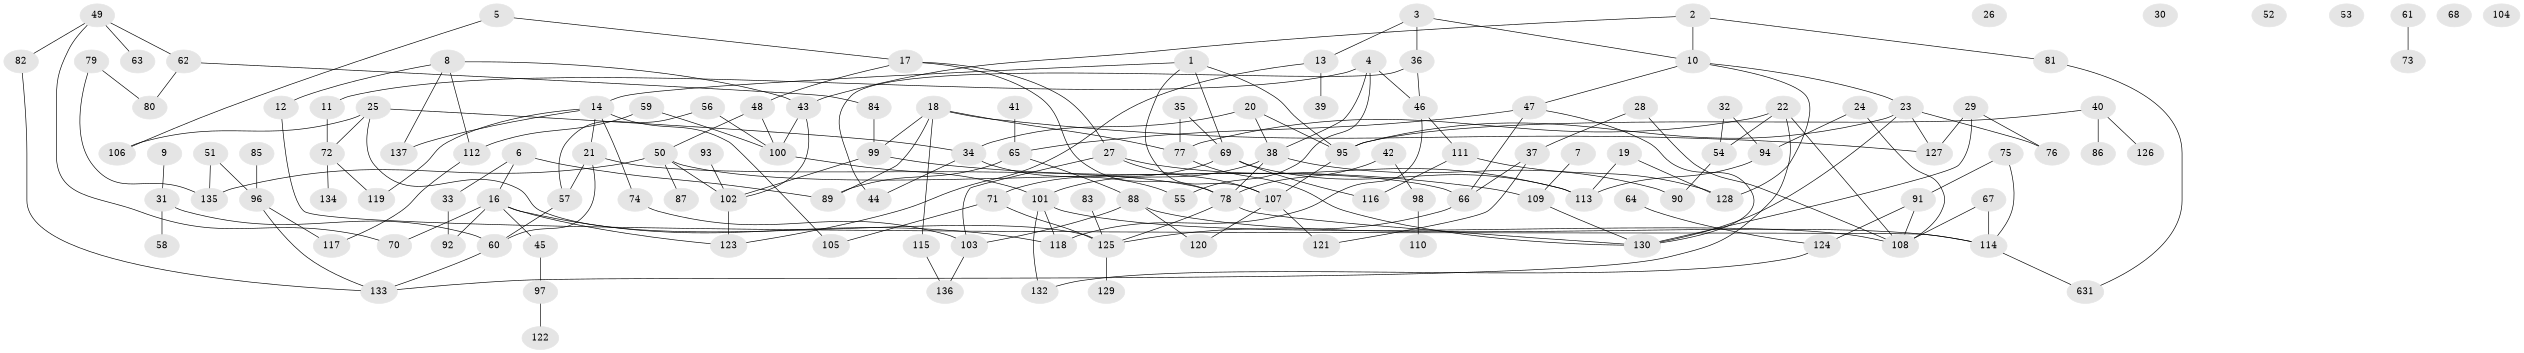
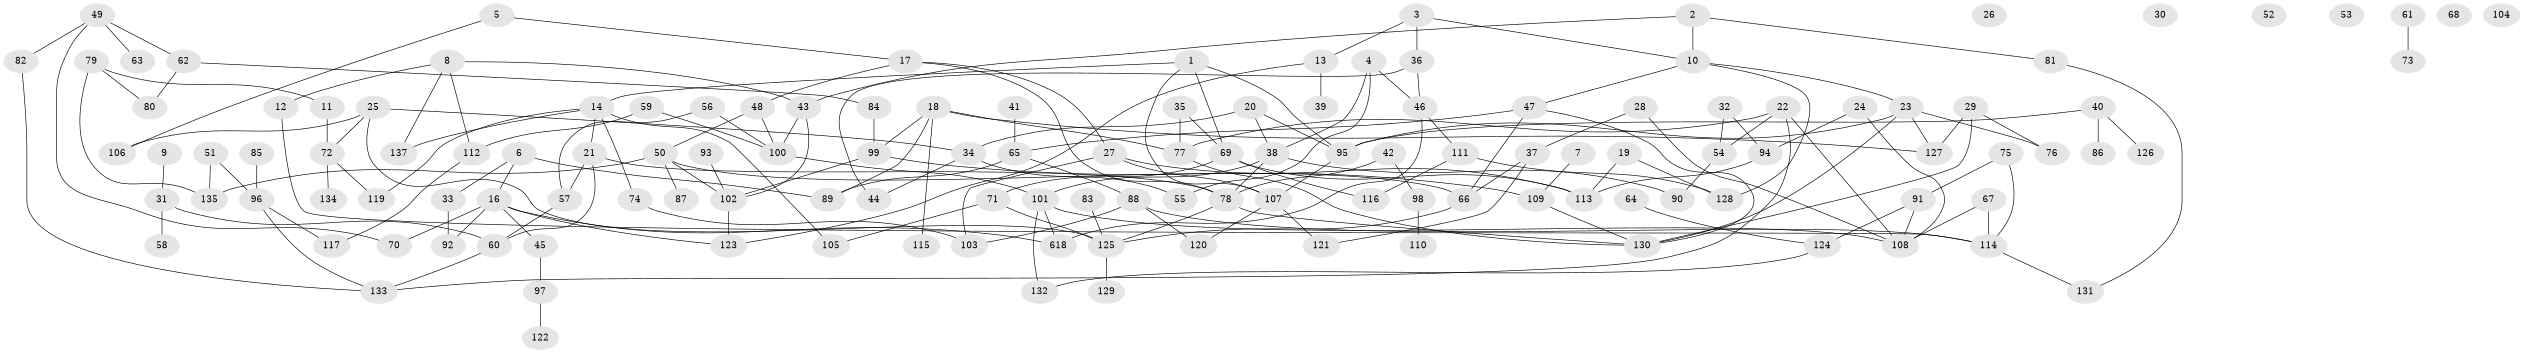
edge "4" -- "11": now "79" -- "11"
node "118": label "118" -> "618"
node "136": removed
node "631": label "631" -> "131"
